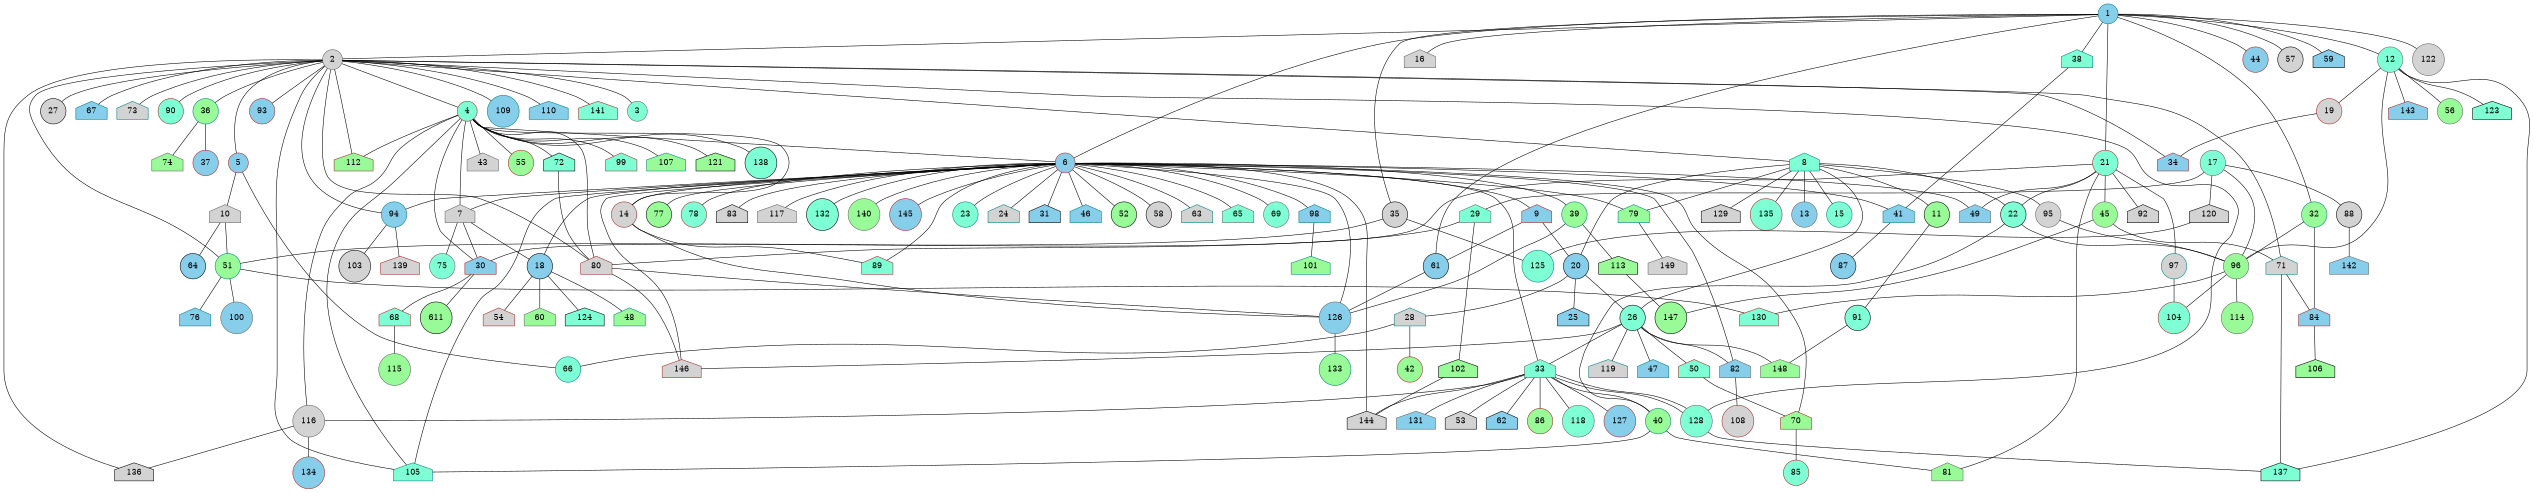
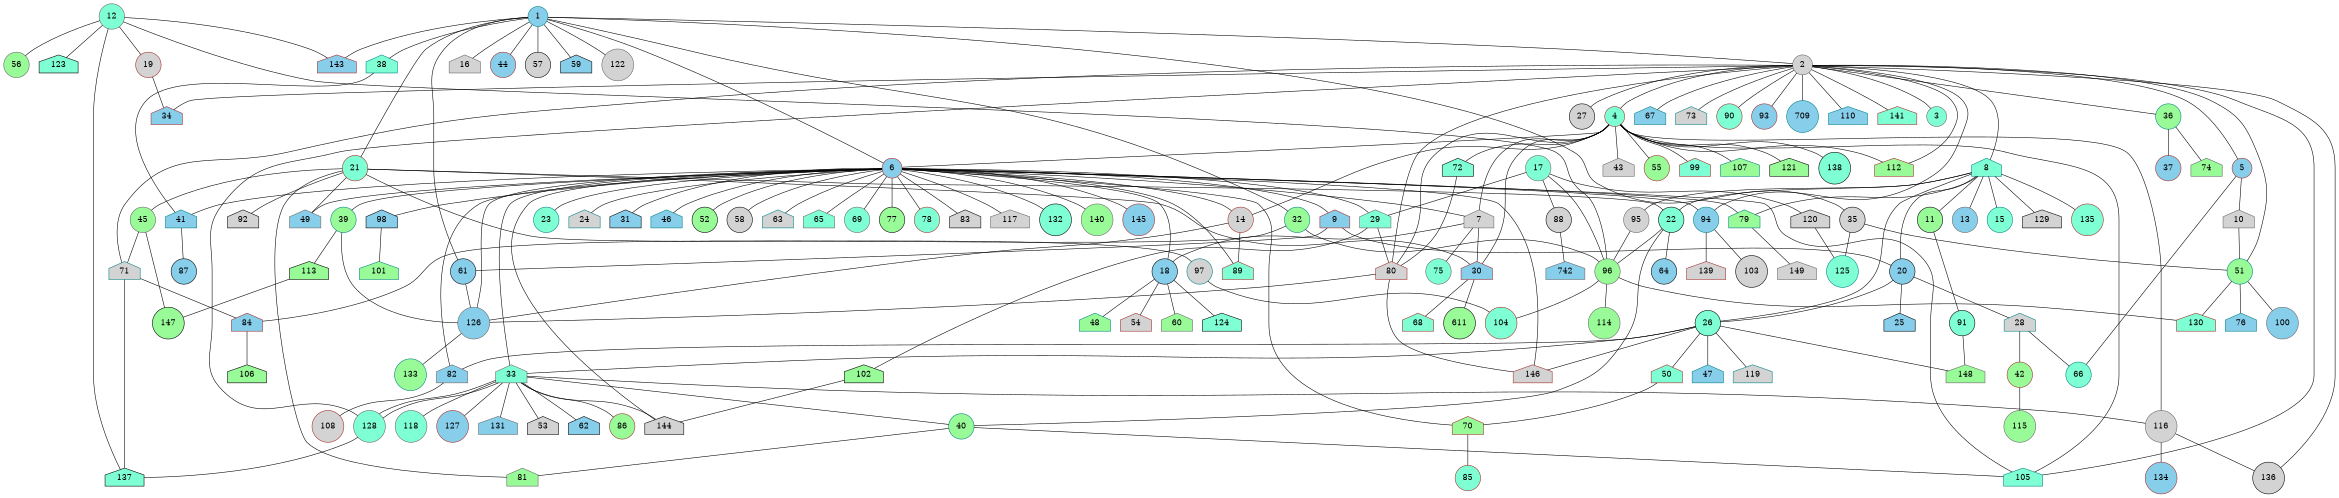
edge "1" -- "12": now "1" -- "143"
node "109": label "109" -> "709"
edge "6" -- "29": added
node "98": color teal -> black
edge "10" -- "64": now "22" -- "64"
node "142": label "142" -> "742"
edge "68" -- "115": now "42" -- "115"
node "136": shape house -> circle
